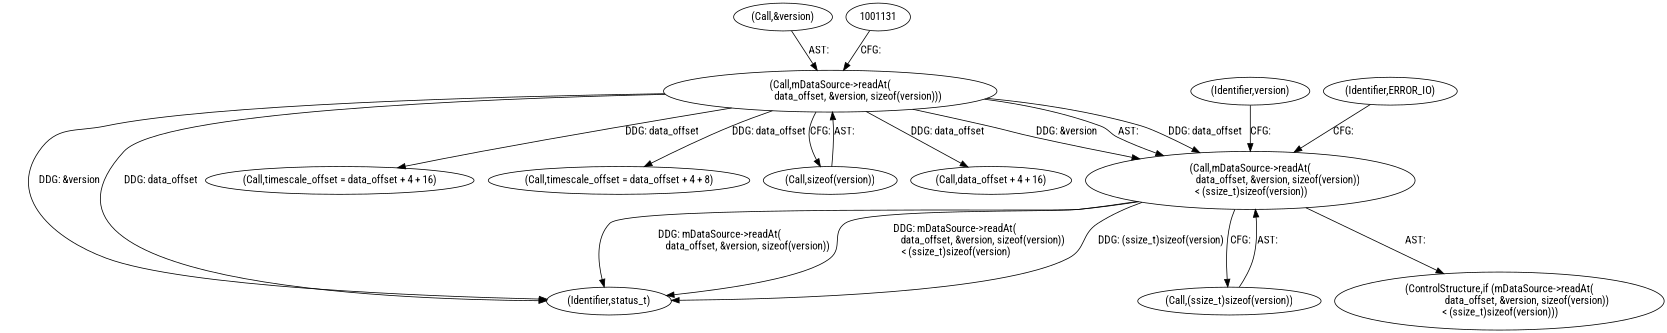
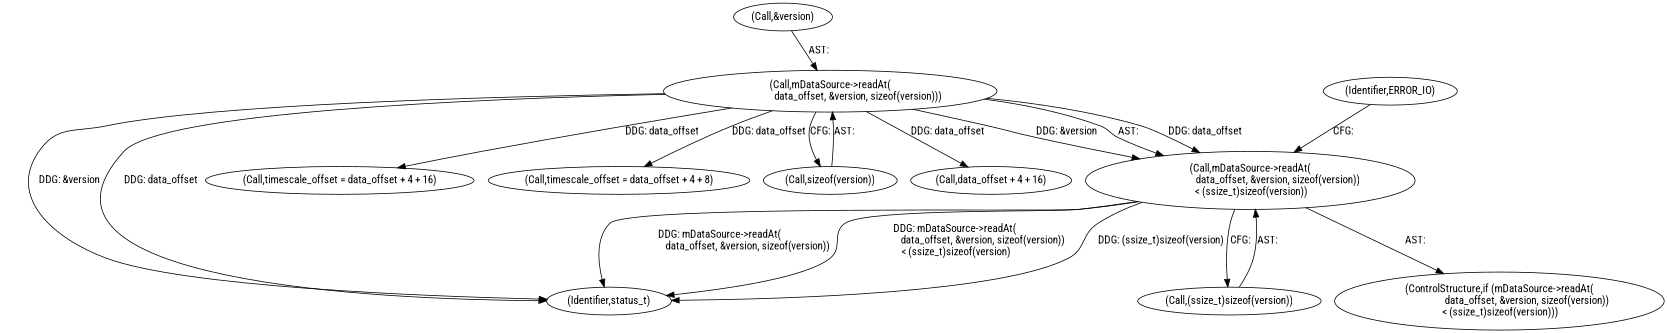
node "1001131": removed
node "(Identifier,version)": removed
